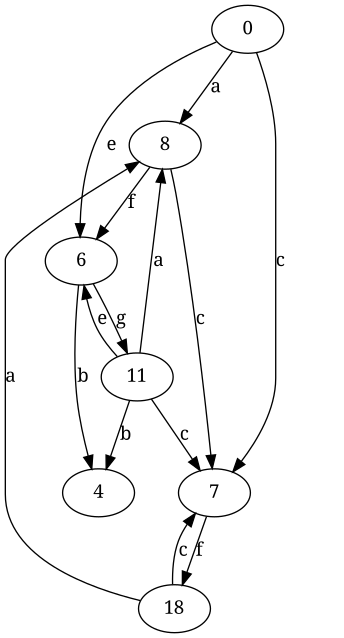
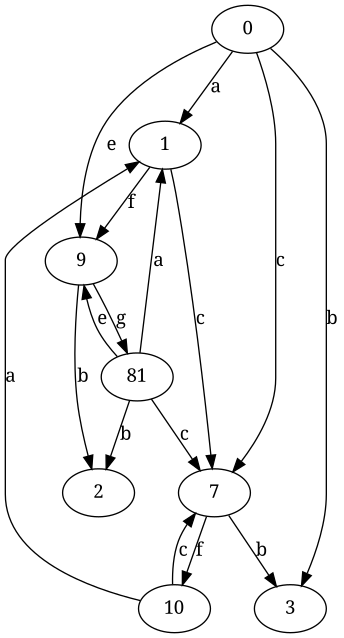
node "8": label "8" -> "1"
node "6": label "6" -> "9"
node "11": label "11" -> "81"
node "4": label "4" -> "2"
node "18": label "18" -> "10"
node "3": added
